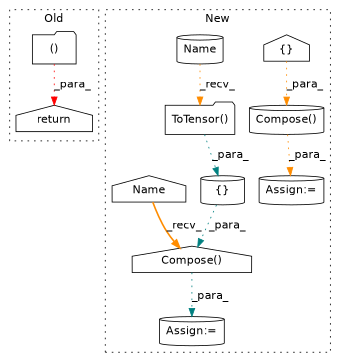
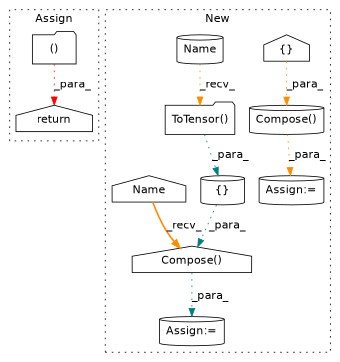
cluster "Old": label "Old" -> "Assign"
